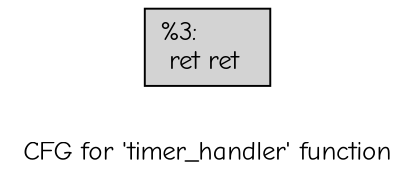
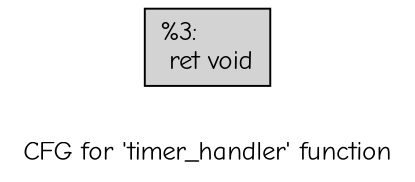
node "%3:": text "ret ret" -> "ret void"
